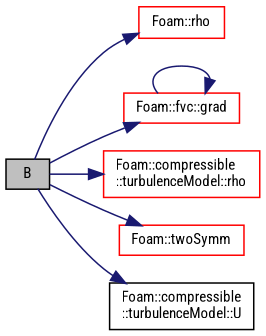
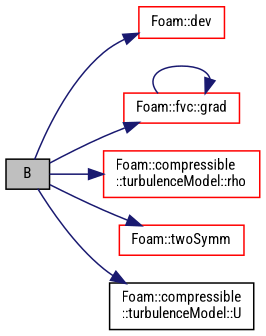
node "Foam::rho": label "Foam::rho" -> "Foam::dev"
